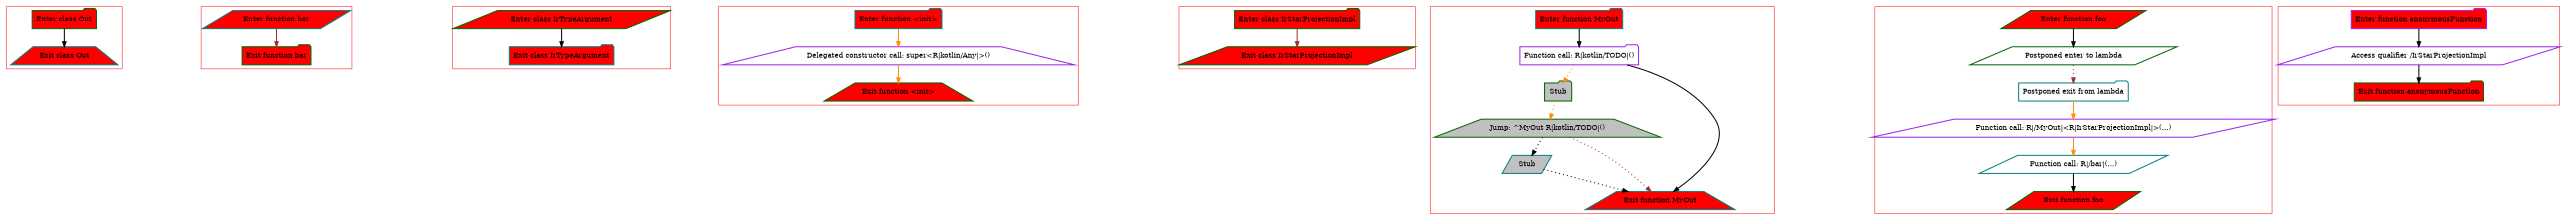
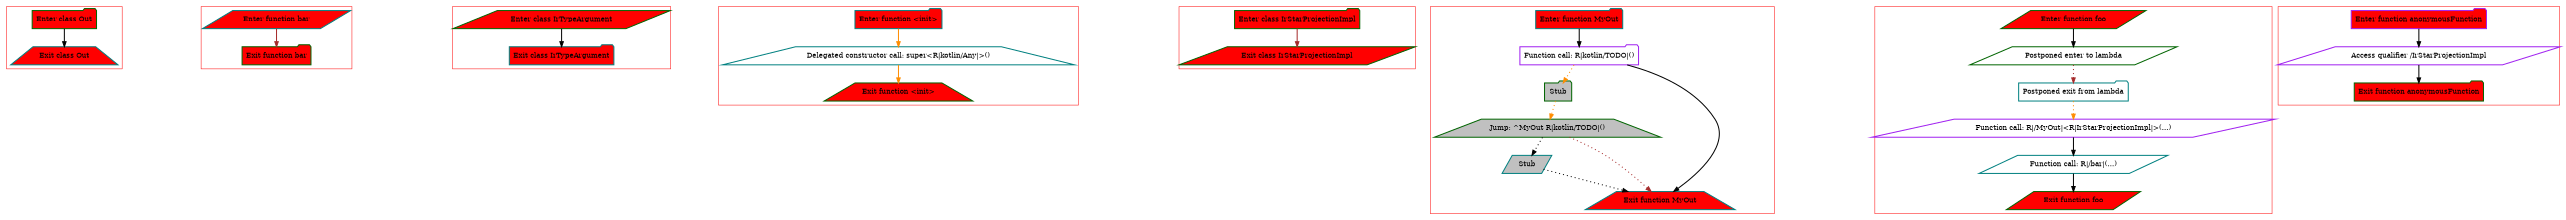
node "Delegated constructor call: super<R|kotlin/Any|>()": color purple -> teal
edge "Postponed exit from lambda" -> "Function call: R|/MyOut|<R|IrStarProjectionImpl|>(...)": style solid -> dotted
edge "Function call: R|/MyOut|<R|IrStarProjectionImpl|>(...)" -> "Function call: R|/bar|(...)": color darkorange -> black
